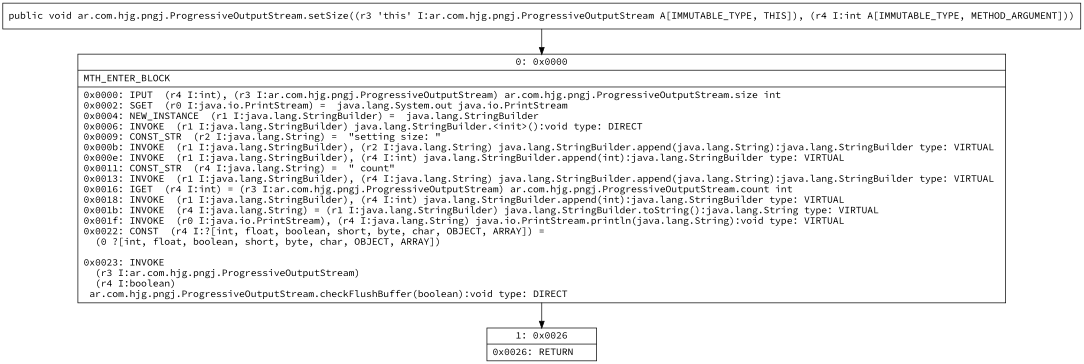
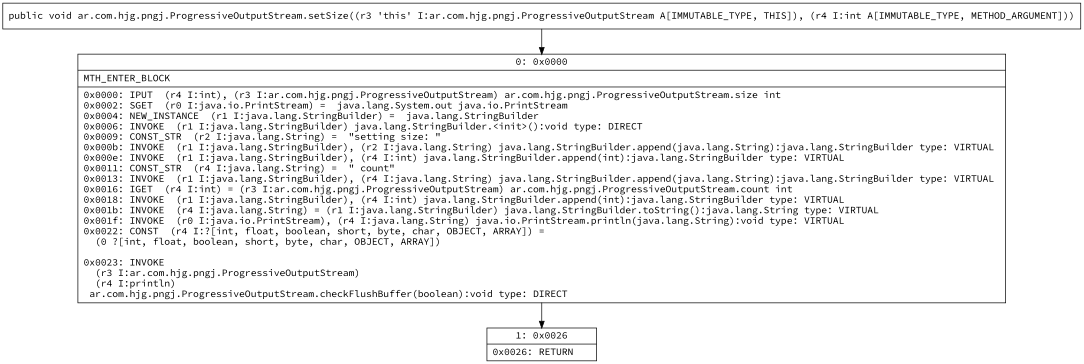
node "0: 0x0000": text "(r4 I:boolean)" -> "(r4 I:println)"
